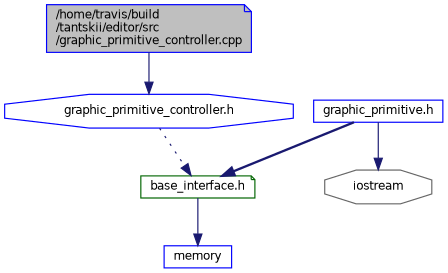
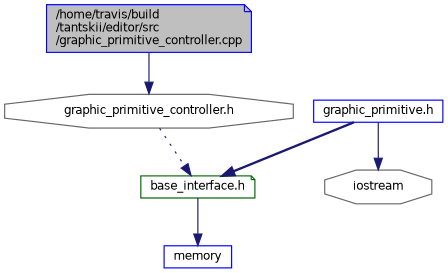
node "graphic_primitive_controller.h": color blue -> gray40
